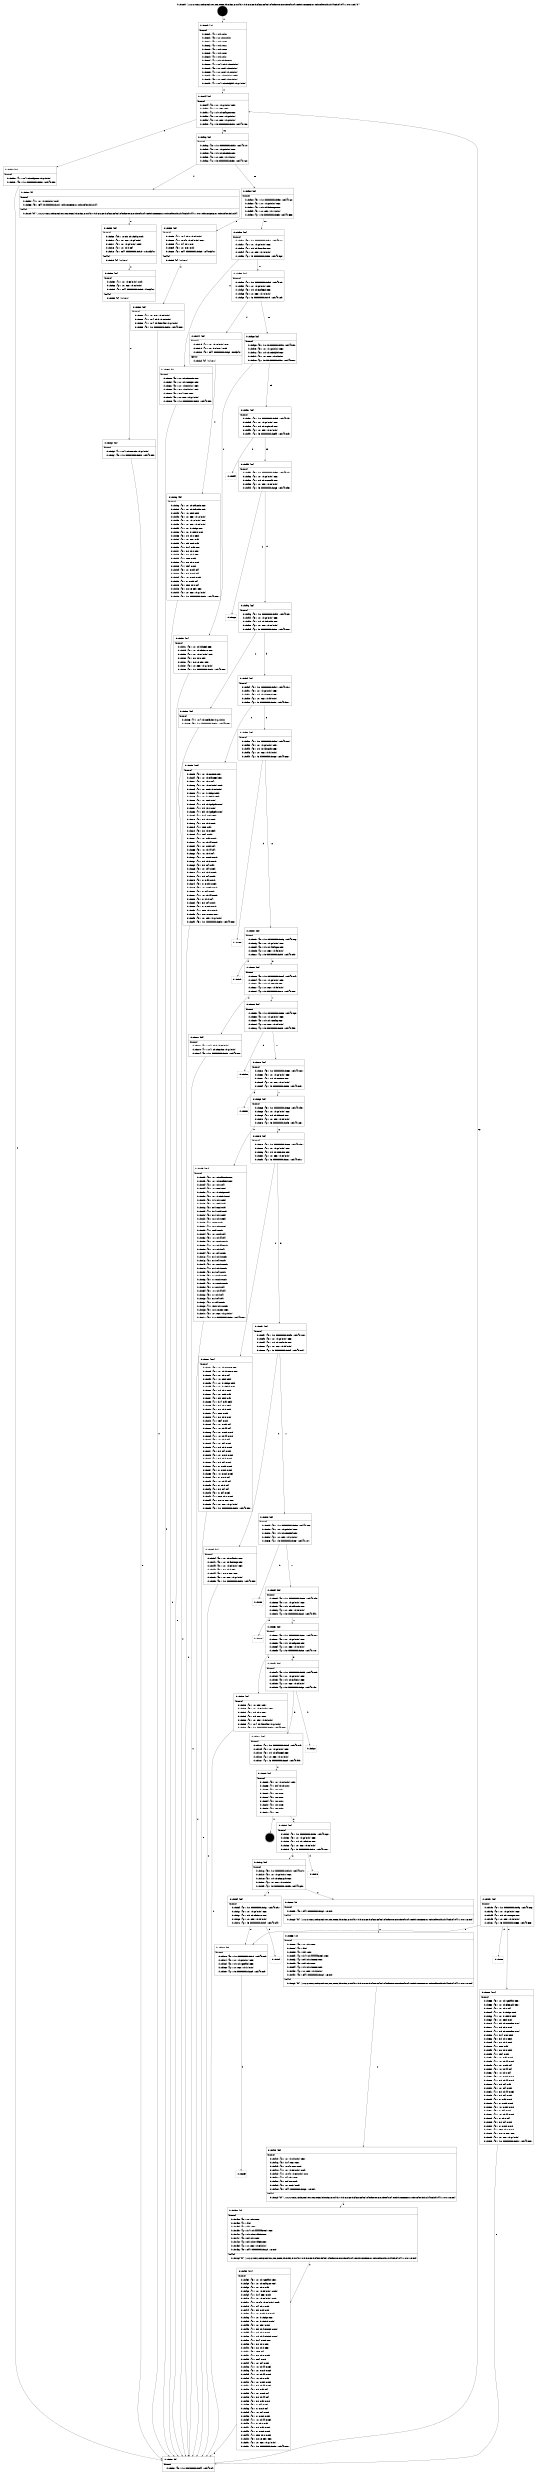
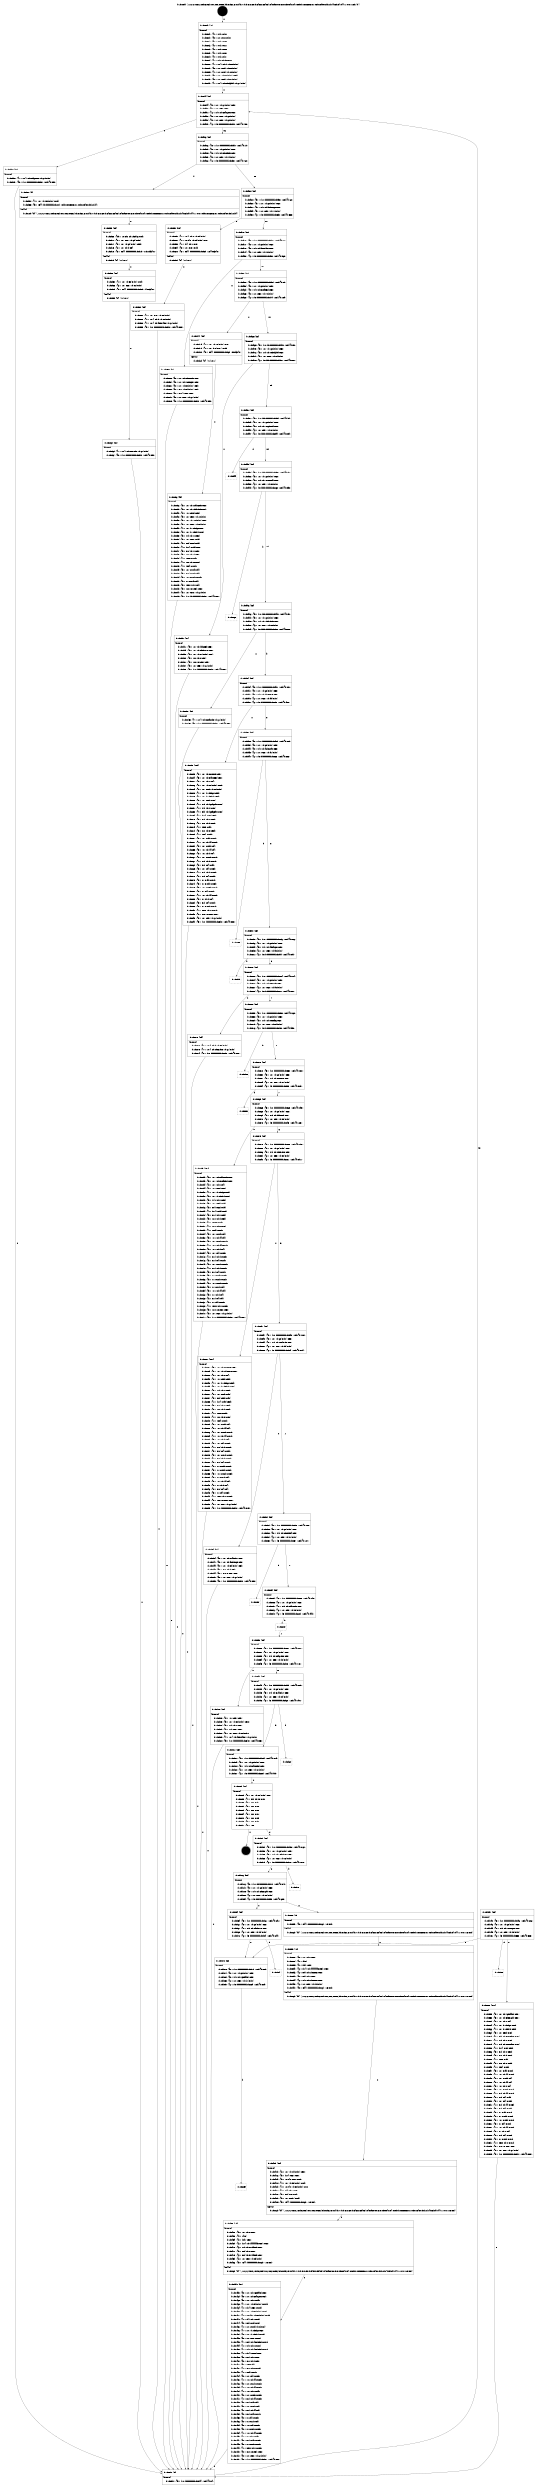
edge "0x401ac9 [25]" -> "0x401ae2 [25]": now "0x4022cd" -> "0x401ae2 [25]"
